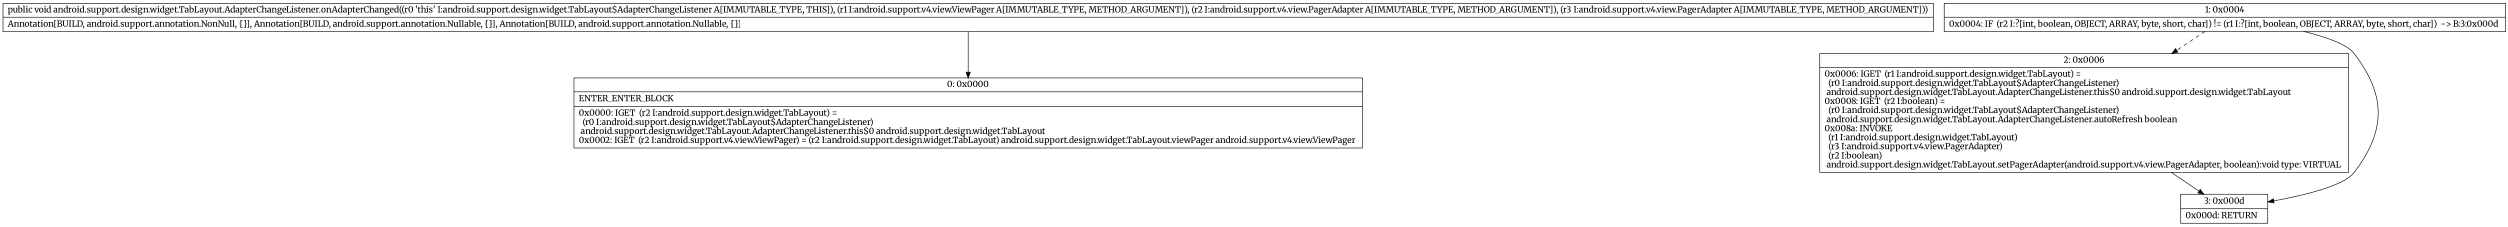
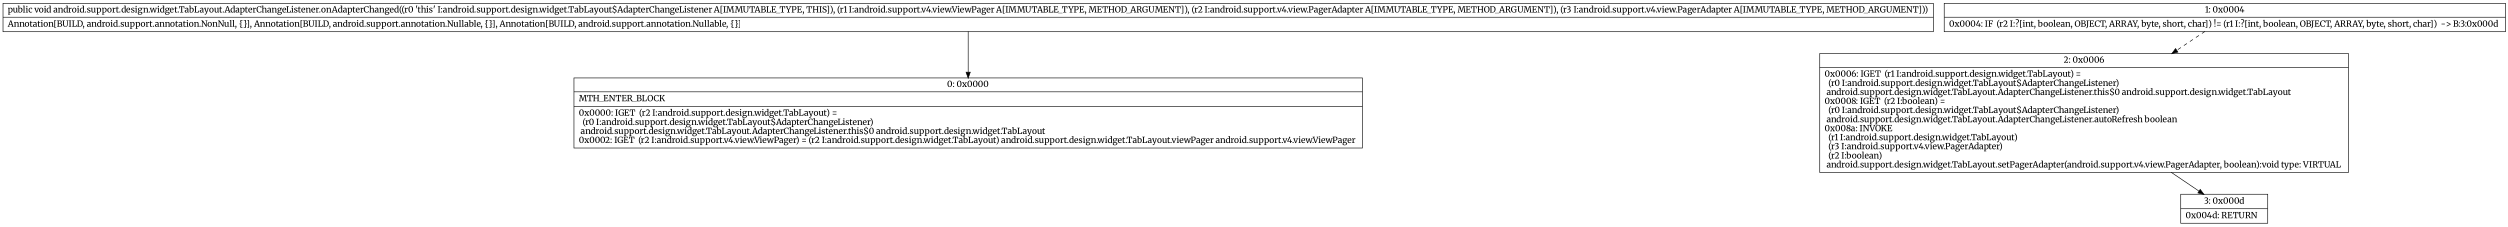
node "0: 0x0000": text "ENTER_ENTER_BLOCK" -> "MTH_ENTER_BLOCK"
edge "1: 0x0004" -> "3: 0x000d": removed
node "3: 0x000d": text "0x000d: RETURN" -> "0x004d: RETURN"
